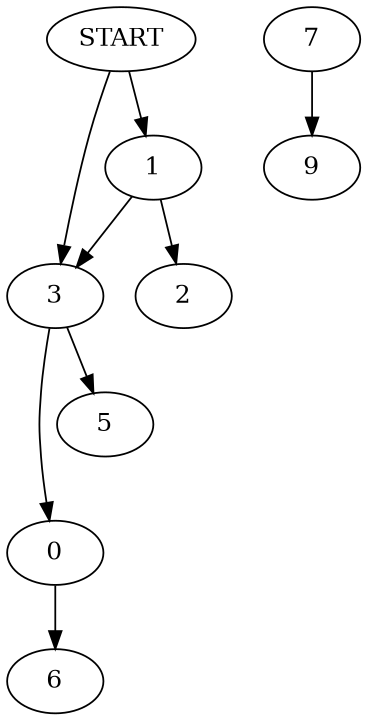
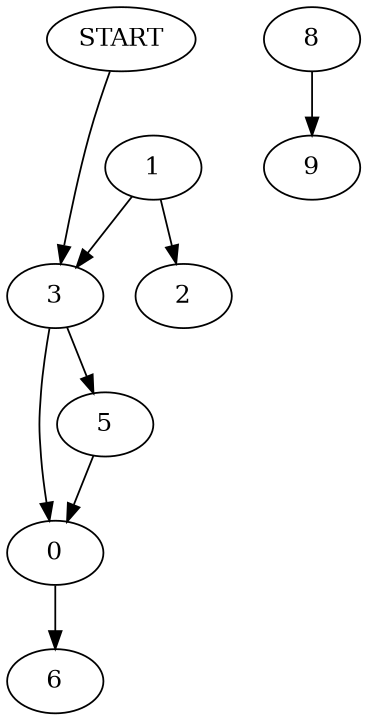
node "7": label "7" -> "8"
edge "START" -> "1": removed
edge "5" -> "0": added
